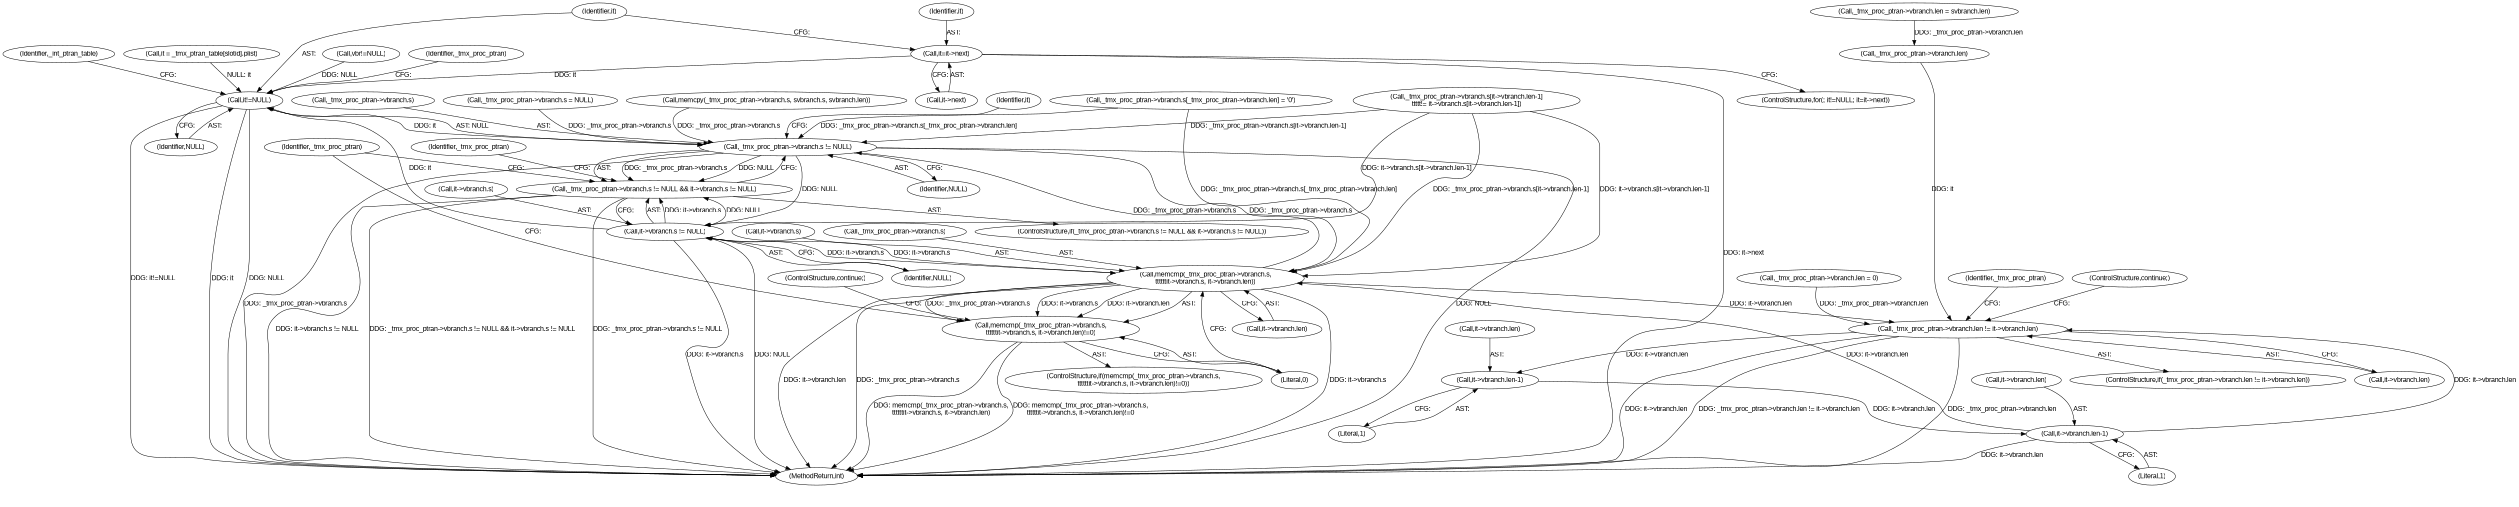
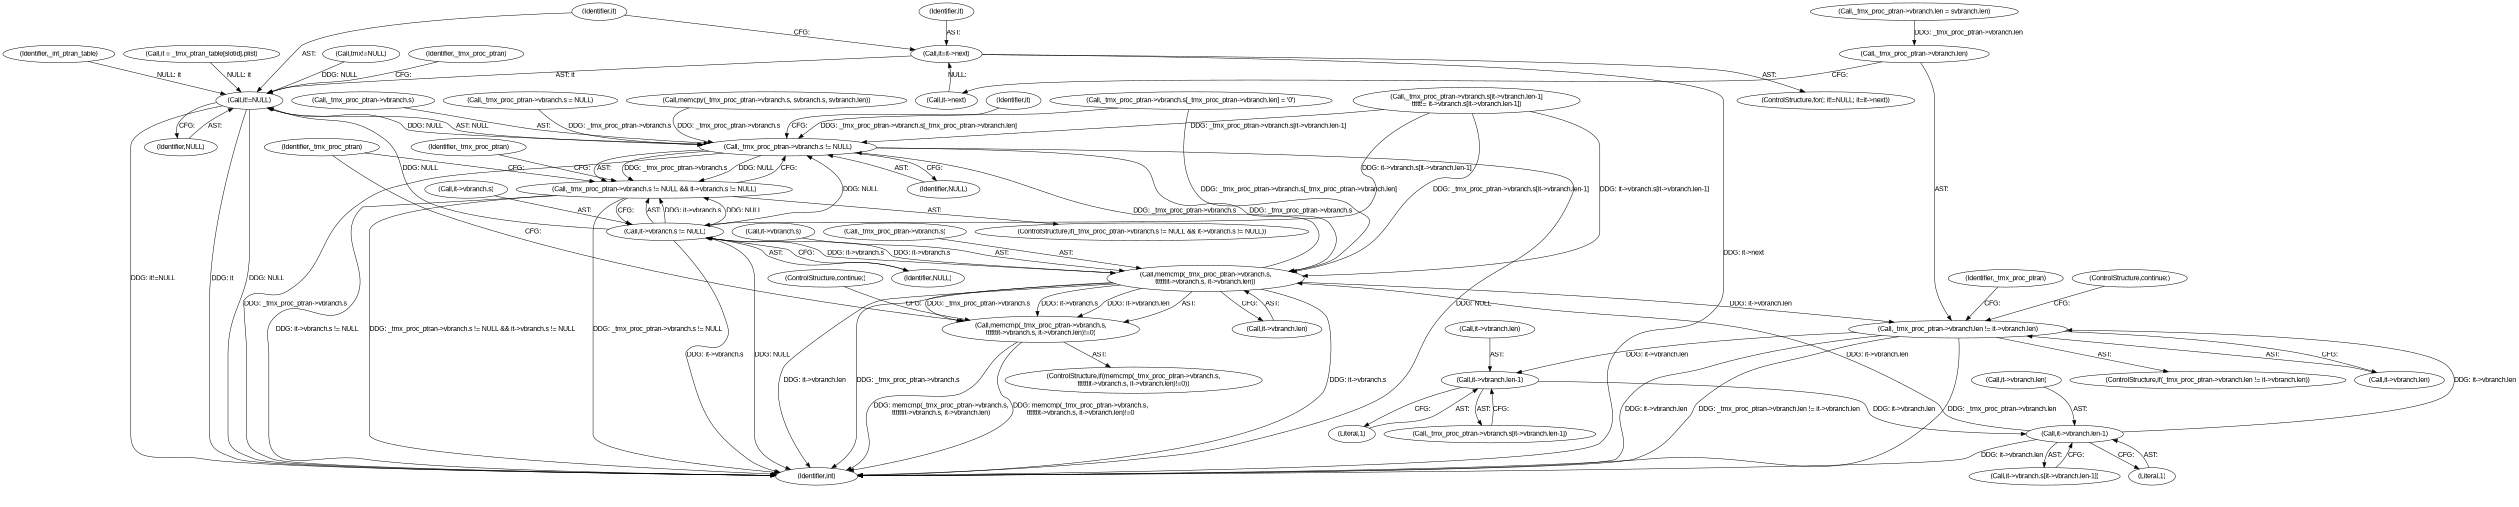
node "(Call,vbr!=NULL)": label "(Call,vbr!=NULL)" -> "(Call,tmx!=NULL)"
edge "(Identifier,_int_ptran_table)" -> "(Call,it!=NULL)": label "CFG: " -> "NULL: it"
edge "(Call,it=it->next)" -> "(Call,it!=NULL)": label "DDG: it" -> "AST: it"
edge "(Call,it=it->next)" -> "(Call,it->next)": now "(Call,_tmx_proc_ptran->vbranch.len)" -> "(Call,it->next)"
edge "(Call,it->next)" -> "(Call,it=it->next)": label "AST: " -> "NULL: "
edge "(Call,it=it->next)" -> "(ControlStructure,for(; it!=NULL; it=it->next))": label "CFG: " -> "AST: "
edge "(Call,_tmx_proc_ptran->vbranch.s != NULL)" -> "(Call,it!=NULL)": label "DDG: it" -> "DDG: NULL"
edge "(Call,it->vbranch.s != NULL)" -> "(Call,it!=NULL)": label "DDG: it" -> "DDG: NULL"
edge "(Call,_tmx_proc_ptran->vbranch.len)" -> "(Call,_tmx_proc_ptran->vbranch.len != it->vbranch.len)": label "DDG: it" -> "AST: "
edge "(Call,_tmx_proc_ptran->vbranch.s != NULL)" -> "(Call,it->vbranch.s != NULL)": reversed
node "(Call,_tmx_proc_ptran->vbranch.len = 0)": removed
node "(Literal,0)": removed
node "(Call,_tmx_proc_ptran->vbranch.s[it->vbranch.len-1])": added
node "(MethodReturn,int)": label "(MethodReturn,int)" -> "(Identifier,int)"
node "(Call,it->vbranch.s[it->vbranch.len-1])": added
